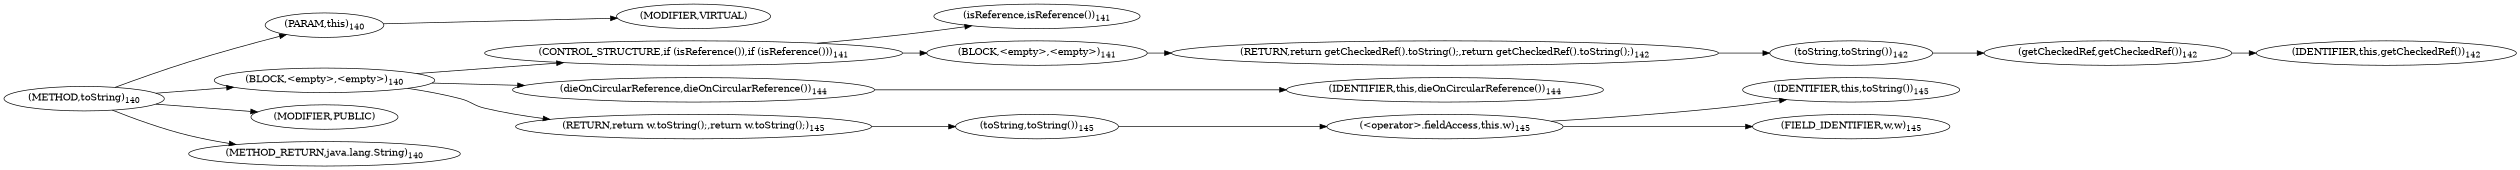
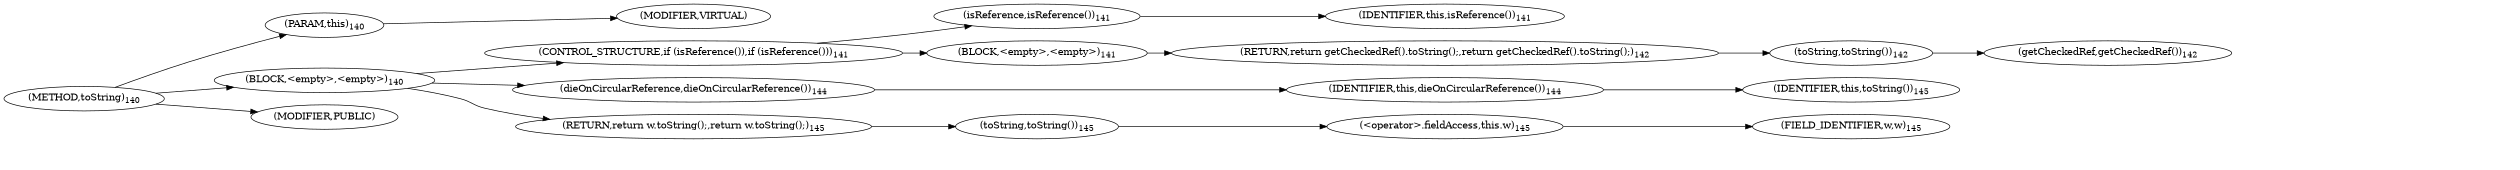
node "(IDENTIFIER,this,isReference())": added
node "(IDENTIFIER,this,getCheckedRef())": removed
edge "(<operator>.fieldAccess,this.w)" -> "(IDENTIFIER,this,toString())": now "(IDENTIFIER,this,dieOnCircularReference())" -> "(IDENTIFIER,this,toString())"
node "(METHOD_RETURN,java.lang.String)": removed
